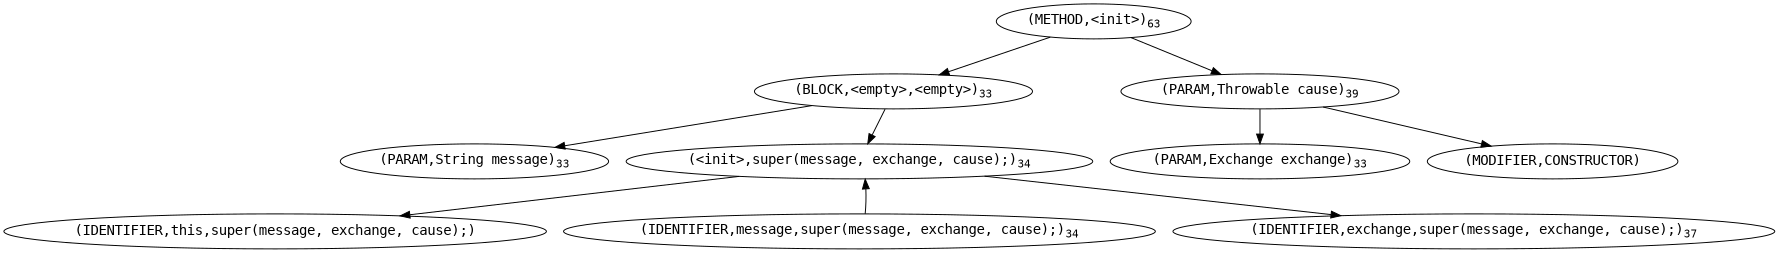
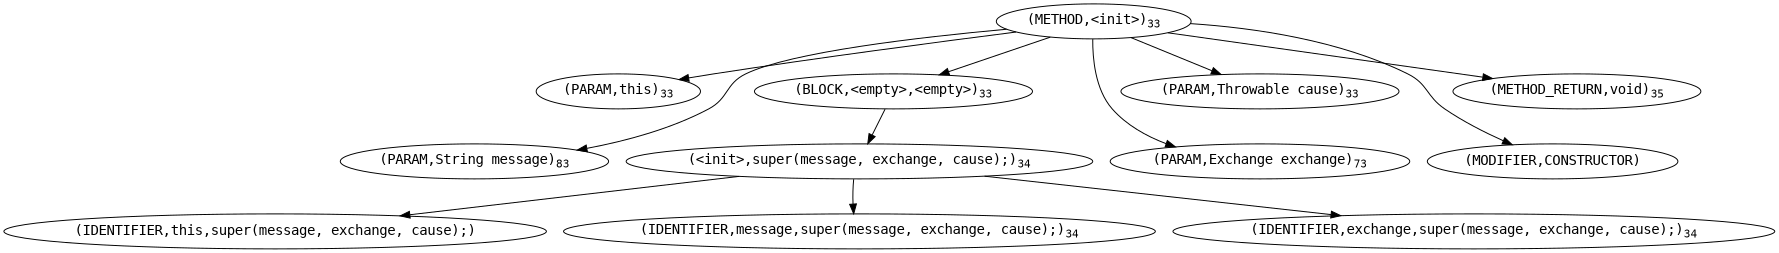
node "(METHOD,<init>)": text "63" -> "33"
node "(PARAM,Throwable cause)": text "39" -> "33"
node "(PARAM,this)": added
node "(METHOD_RETURN,void)": added
edge "(PARAM,Throwable cause)" -> "(PARAM,Exchange exchange)": now "(METHOD,<init>)" -> "(PARAM,Exchange exchange)"
edge "(PARAM,Throwable cause)" -> "(MODIFIER,CONSTRUCTOR)": now "(METHOD,<init>)" -> "(MODIFIER,CONSTRUCTOR)"
edge "(BLOCK,<empty>,<empty>)" -> "(PARAM,String message)": now "(METHOD,<init>)" -> "(PARAM,String message)"
node "(PARAM,String message)": text "33" -> "83"
node "(PARAM,Exchange exchange)": text "33" -> "73"
edge "(IDENTIFIER,message,super(message, exchange, cause);)" -> "(<init>,super(message, exchange, cause);)": reversed
node "(IDENTIFIER,exchange,super(message, exchange, cause);)": text "37" -> "34"
